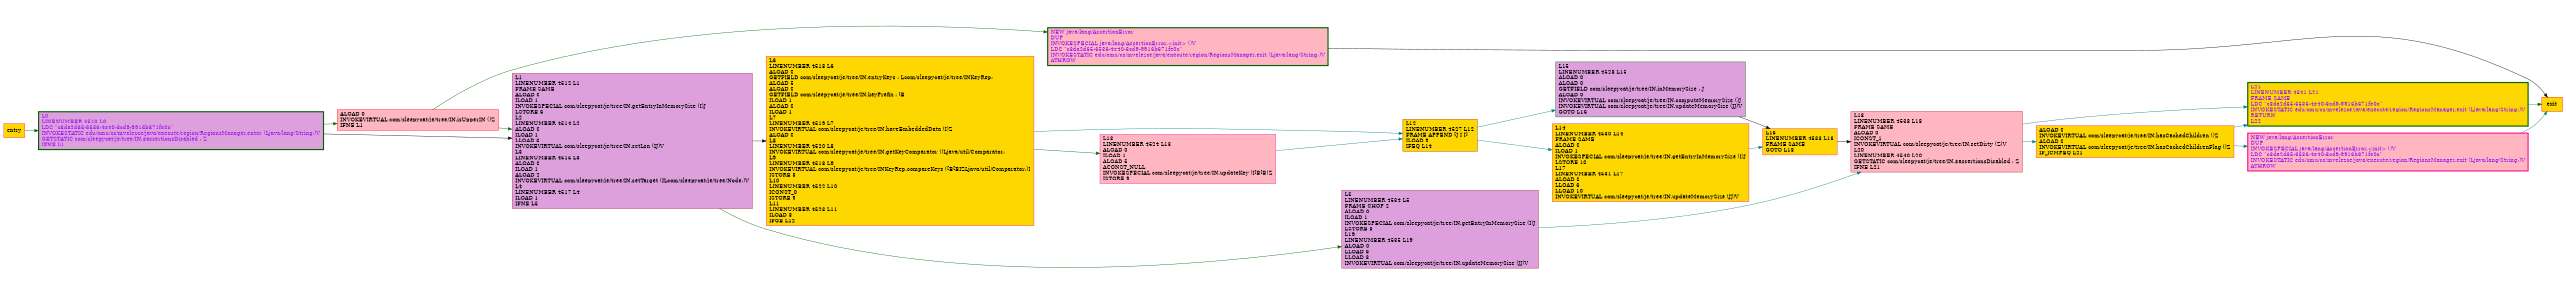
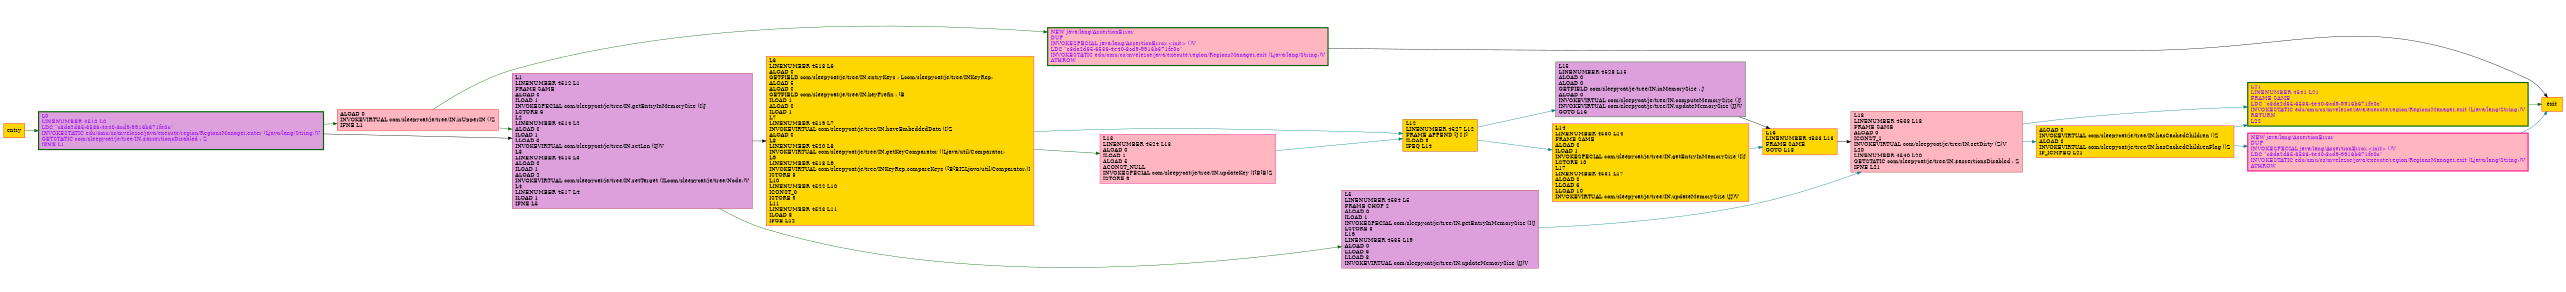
node "entry": color deeppink -> red
